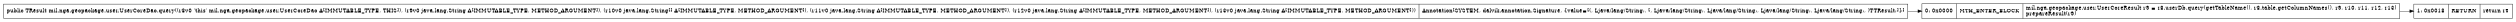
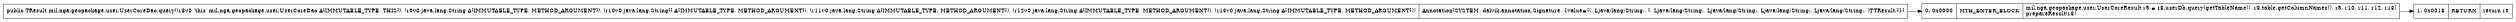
node "0: 0x0000": text "prepareResult(r9)" -> "prepareResult(r8)"
